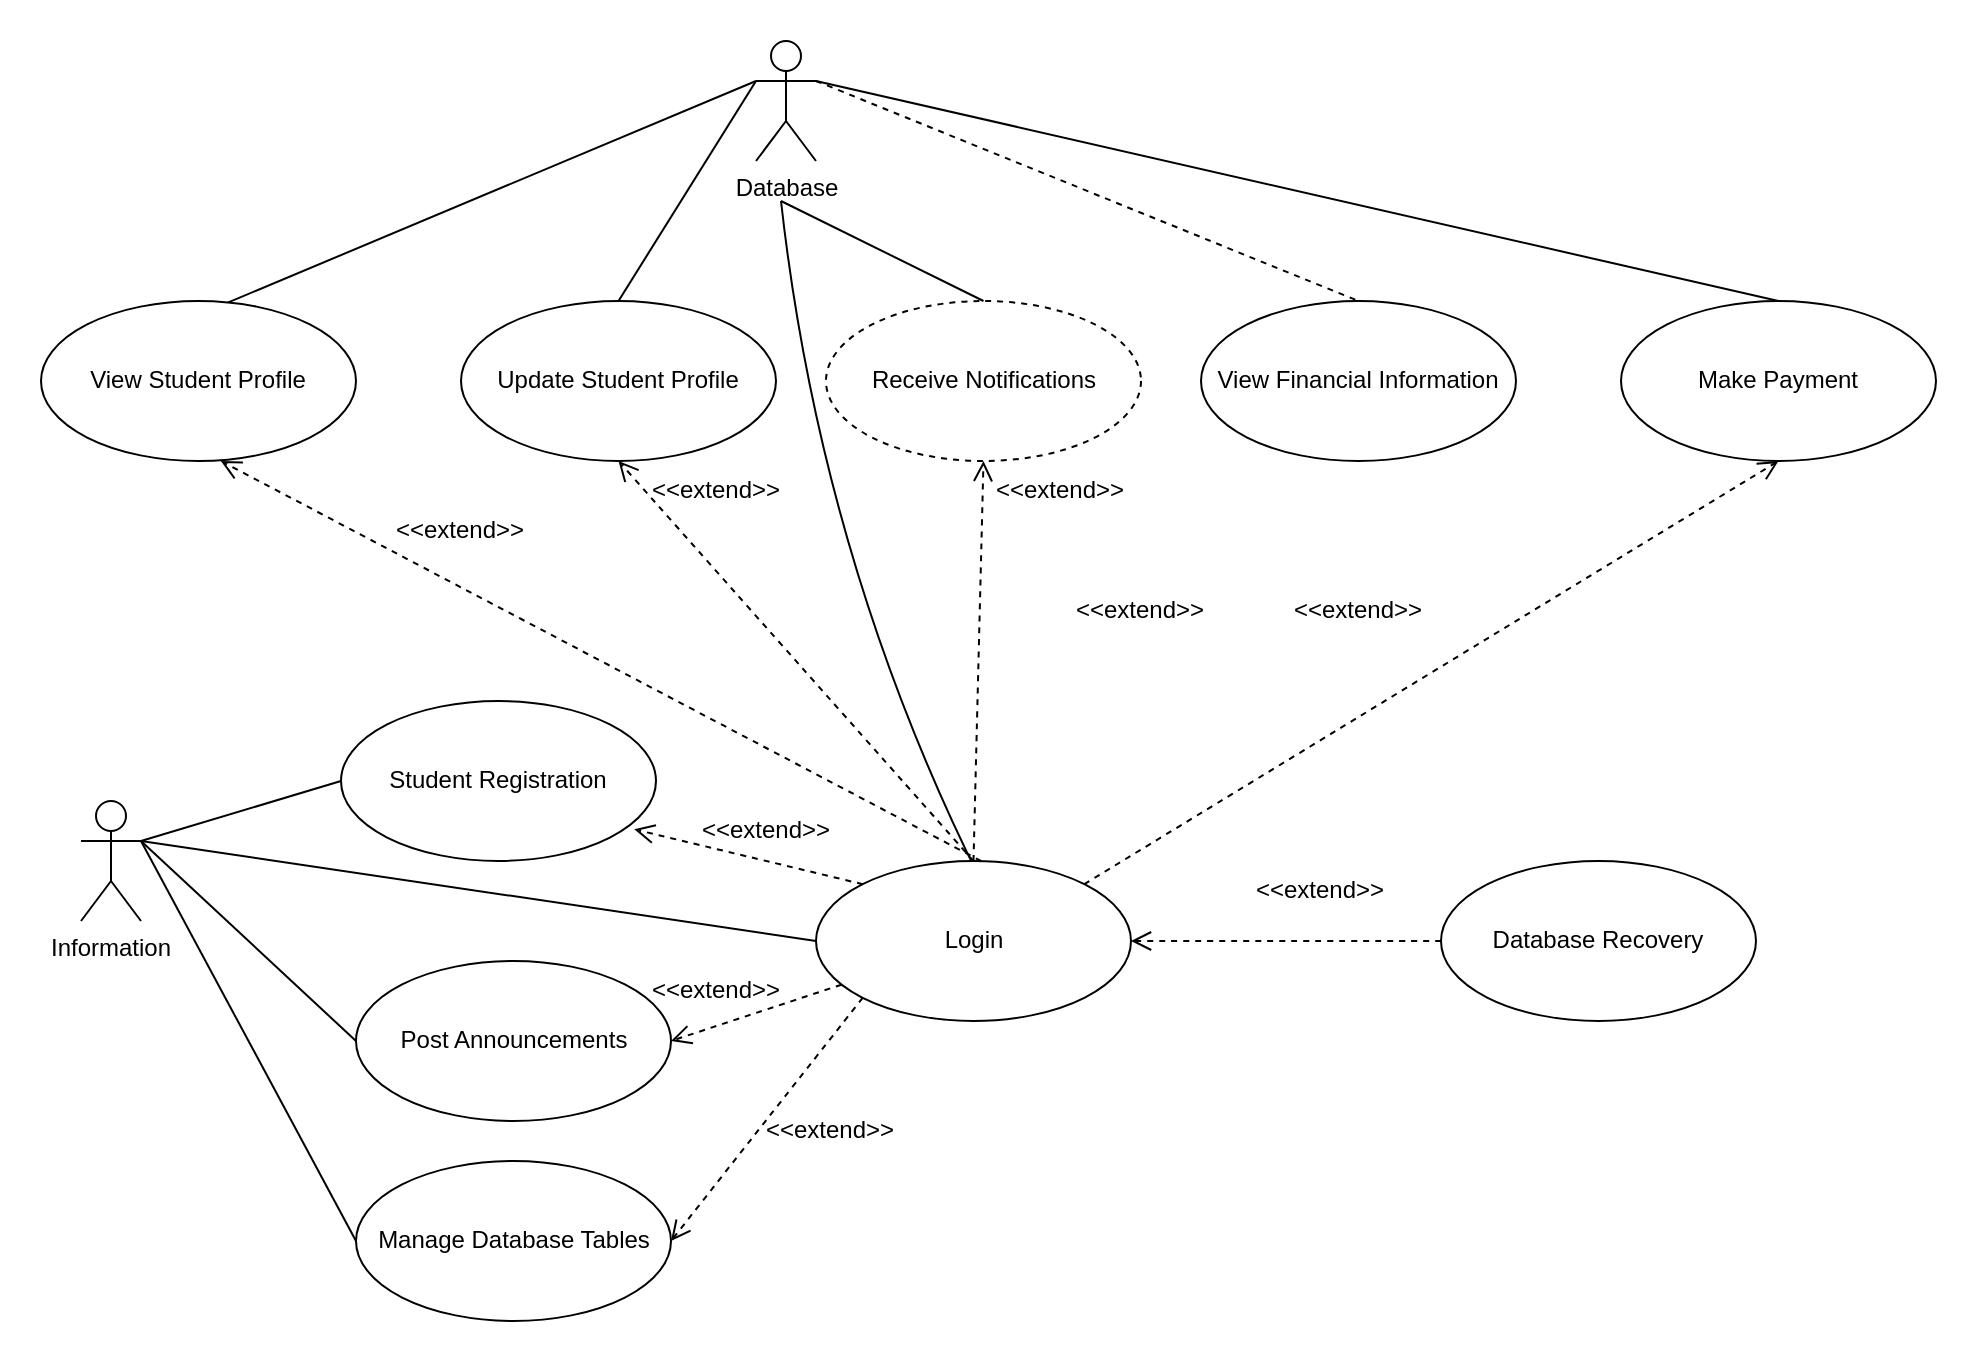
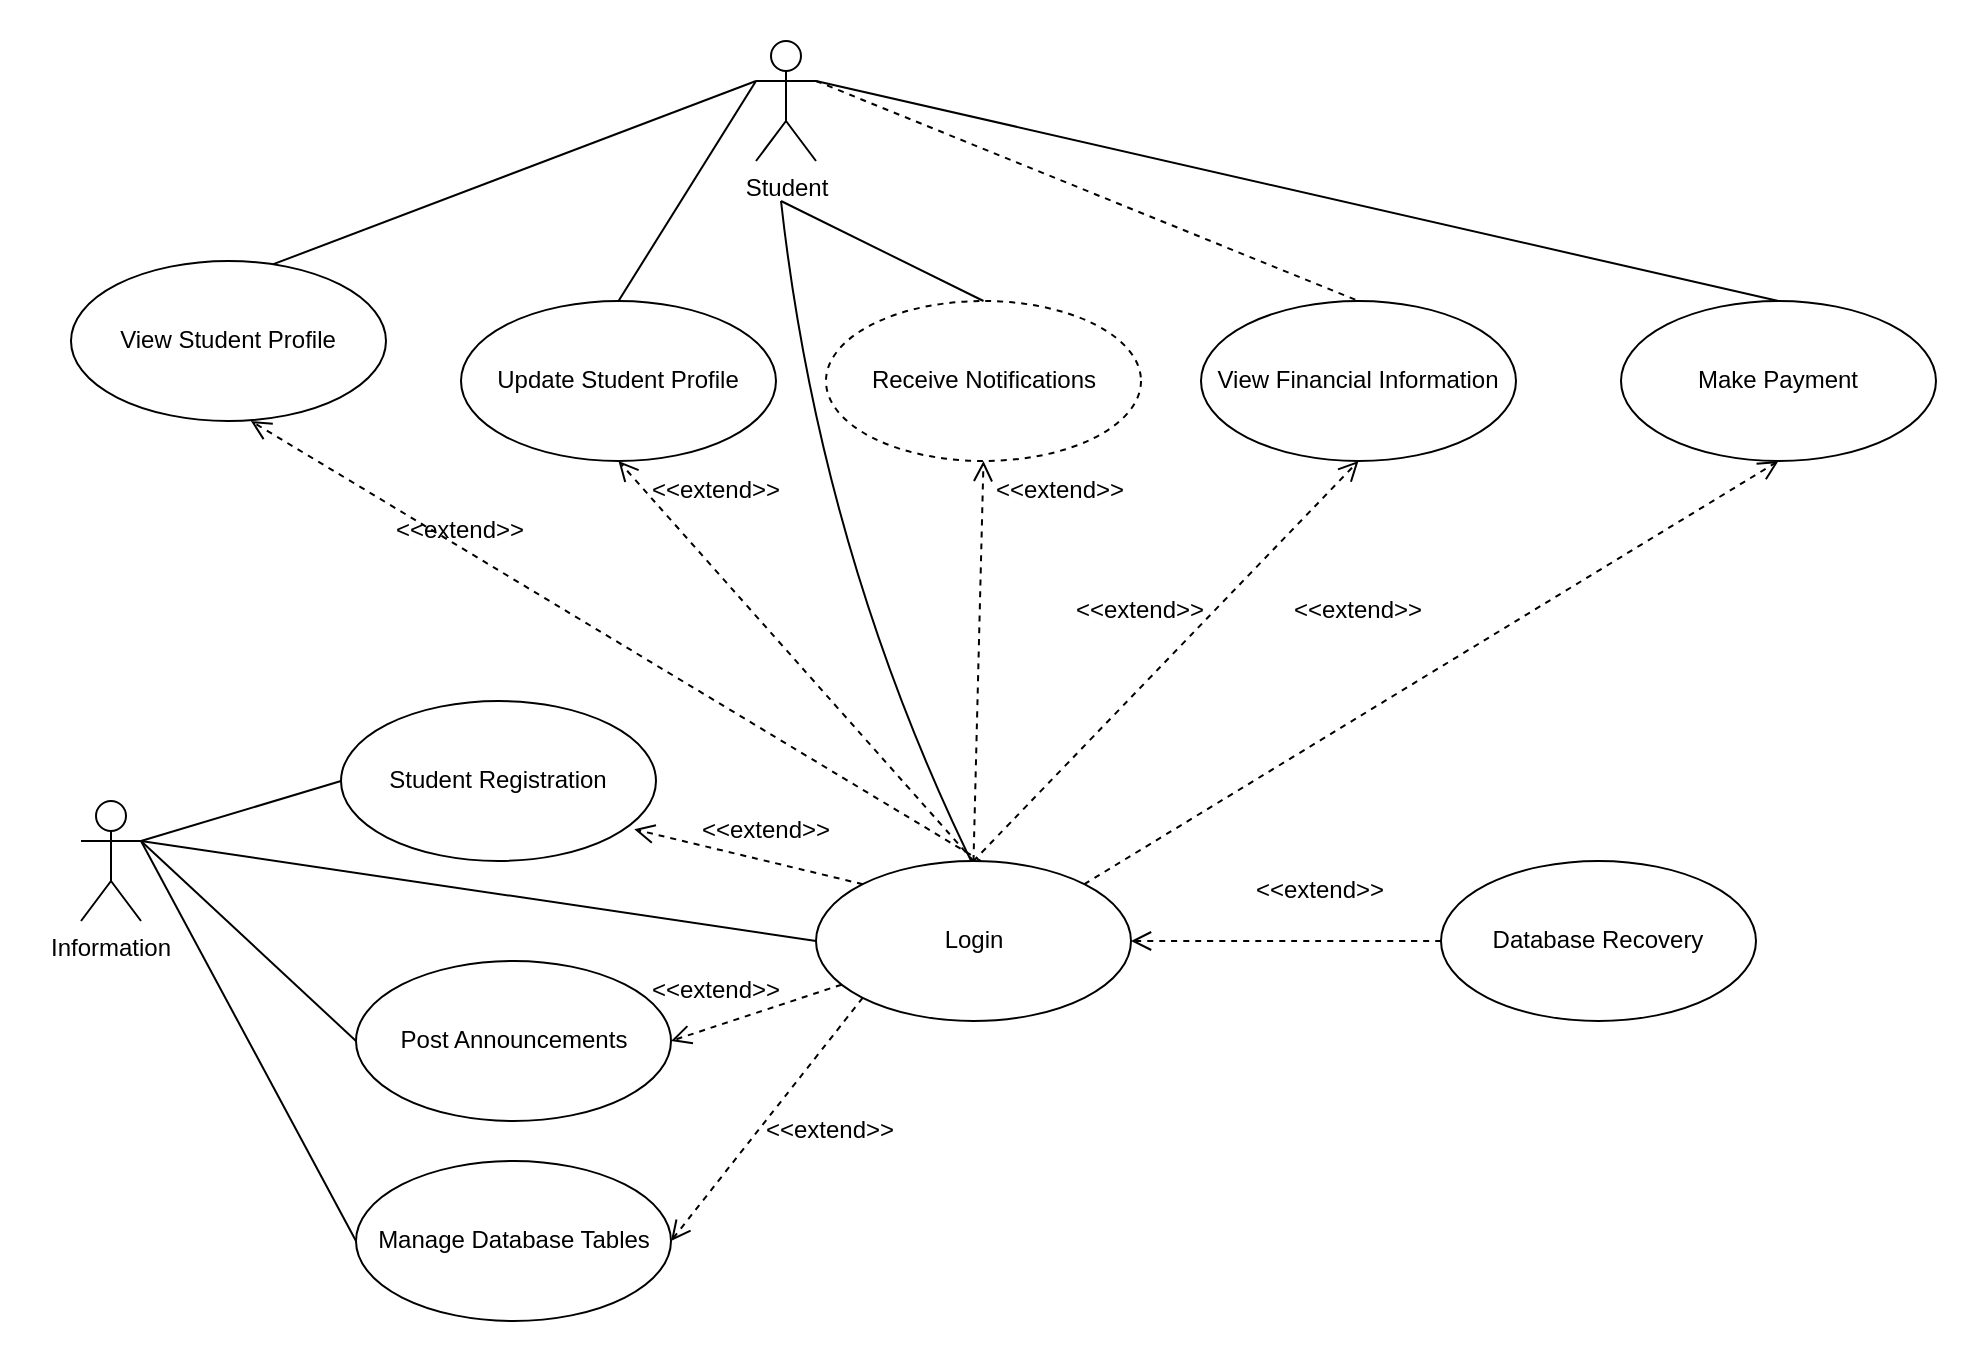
node "Database": label "Database" -> "Student"
node "View Student Profile": moved (199, 381) -> (229, 341)
edge "Login" -> "View Financial Information": added
